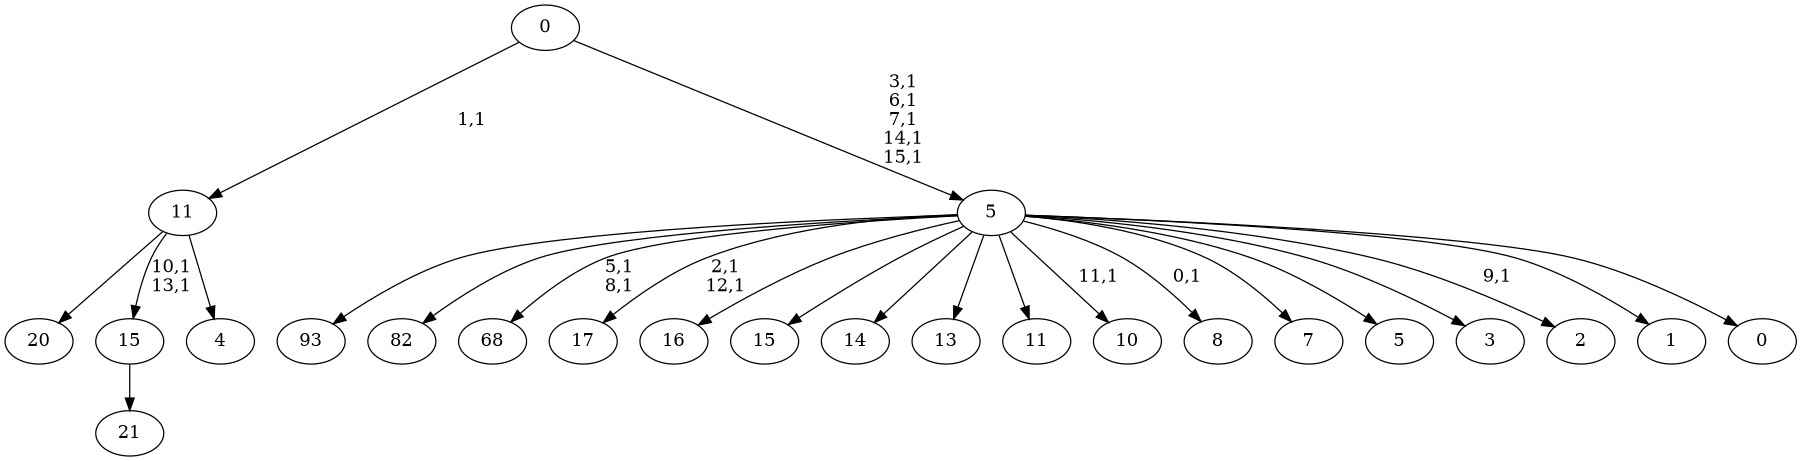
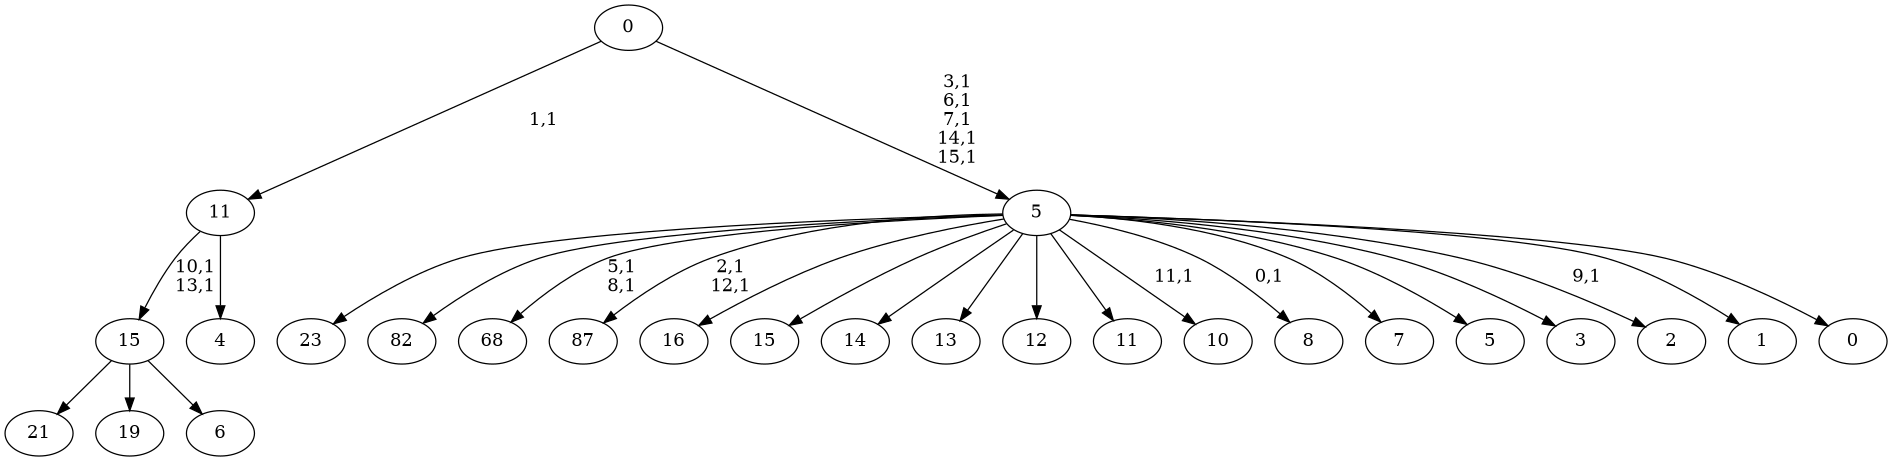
node "20": removed
node "93": label "93" -> "23"
node "17": label "17" -> "87"
node "12": added
node "19": added
node "6": added
